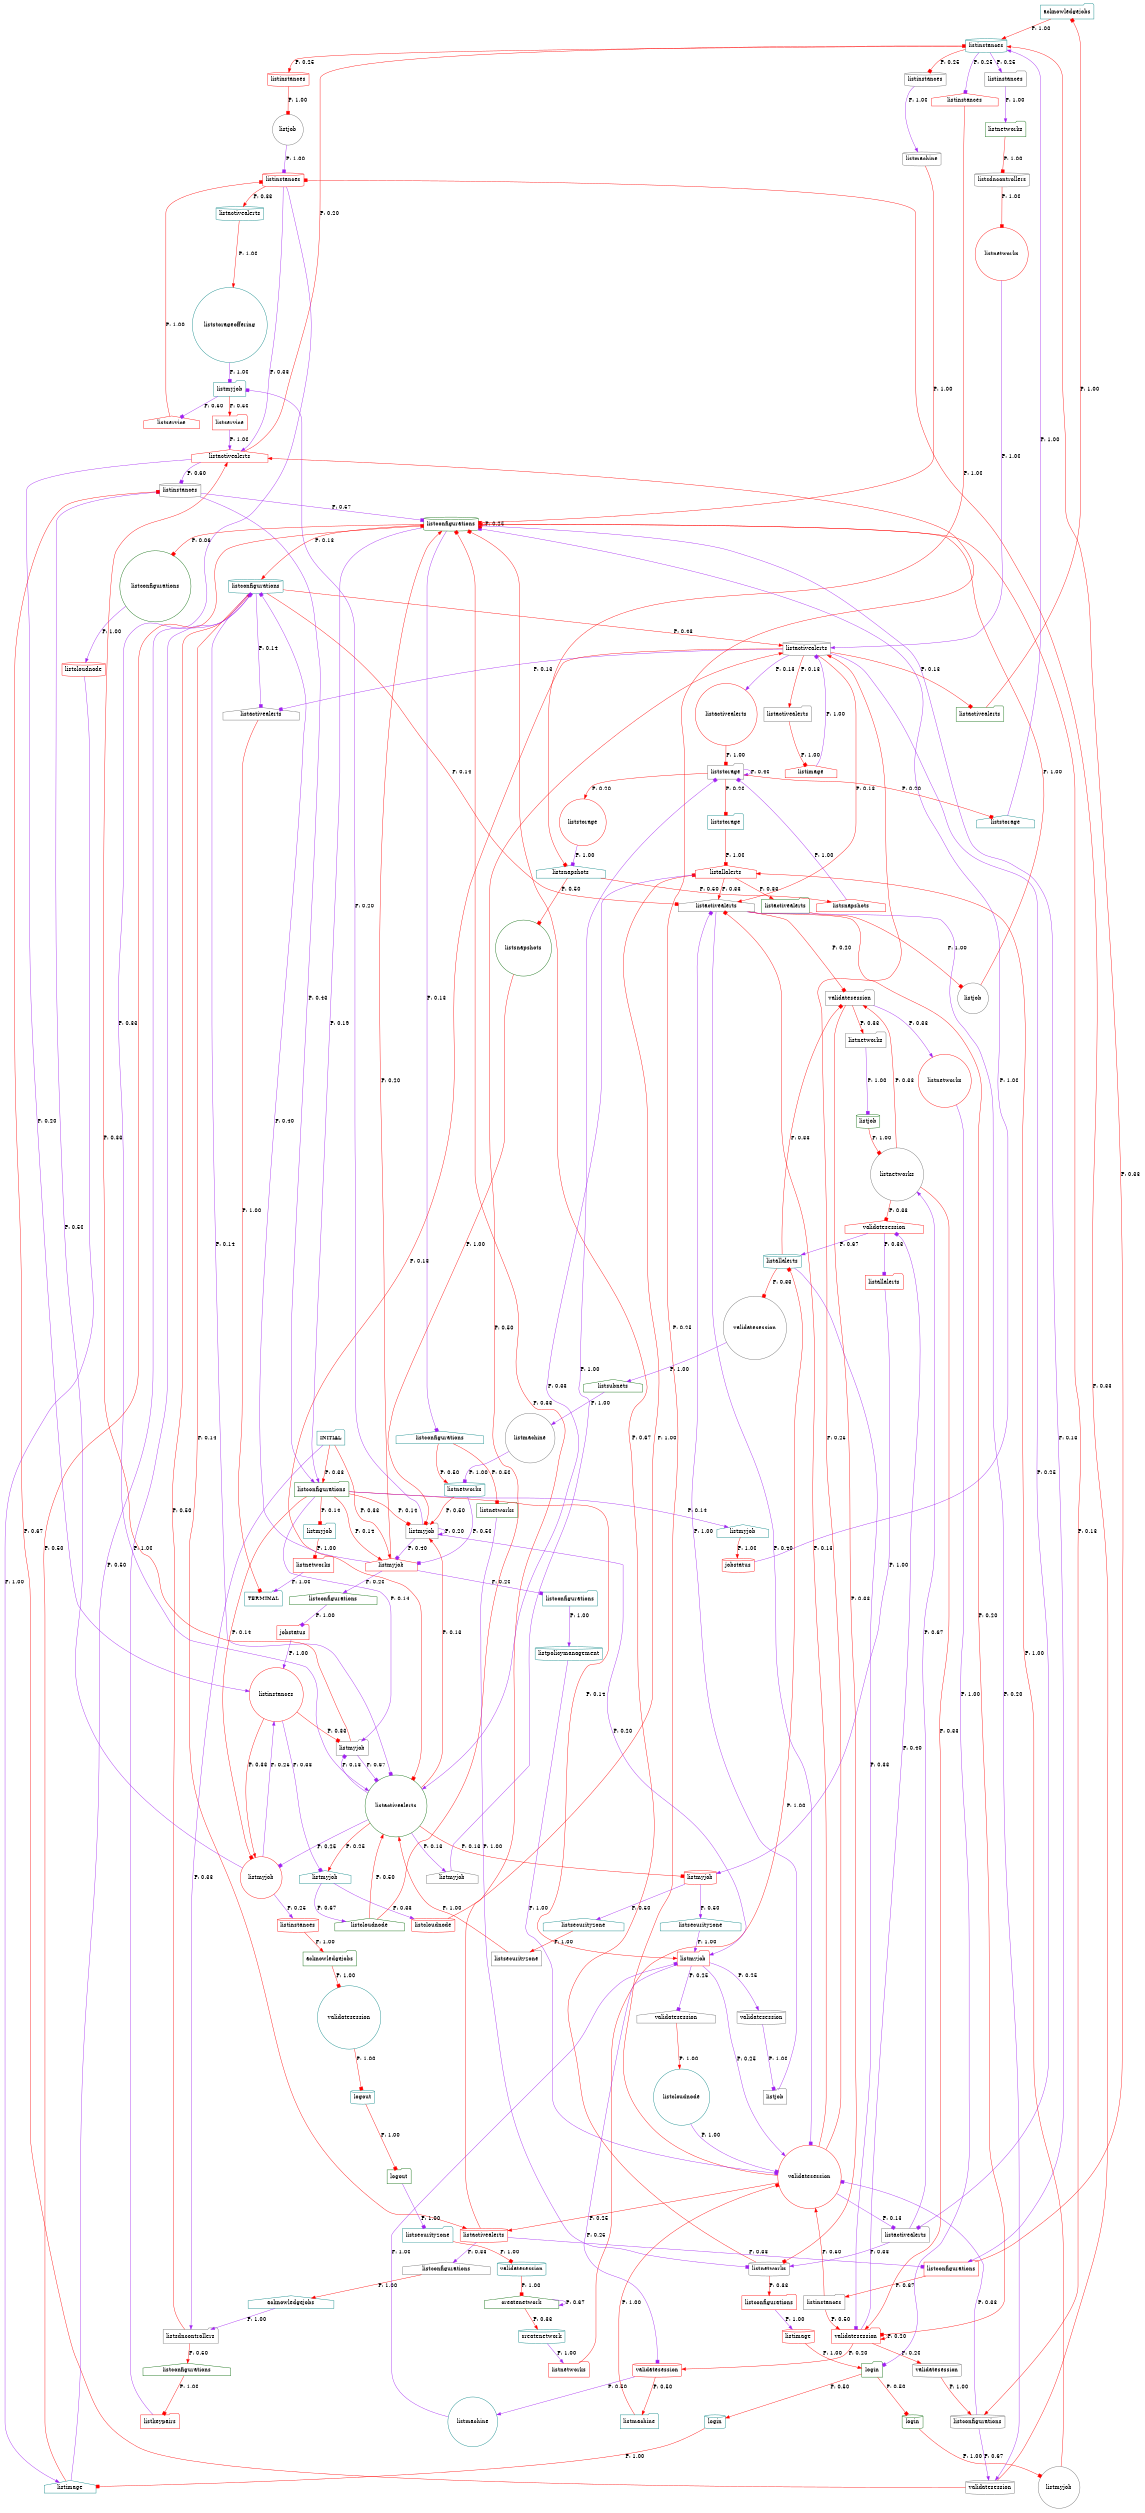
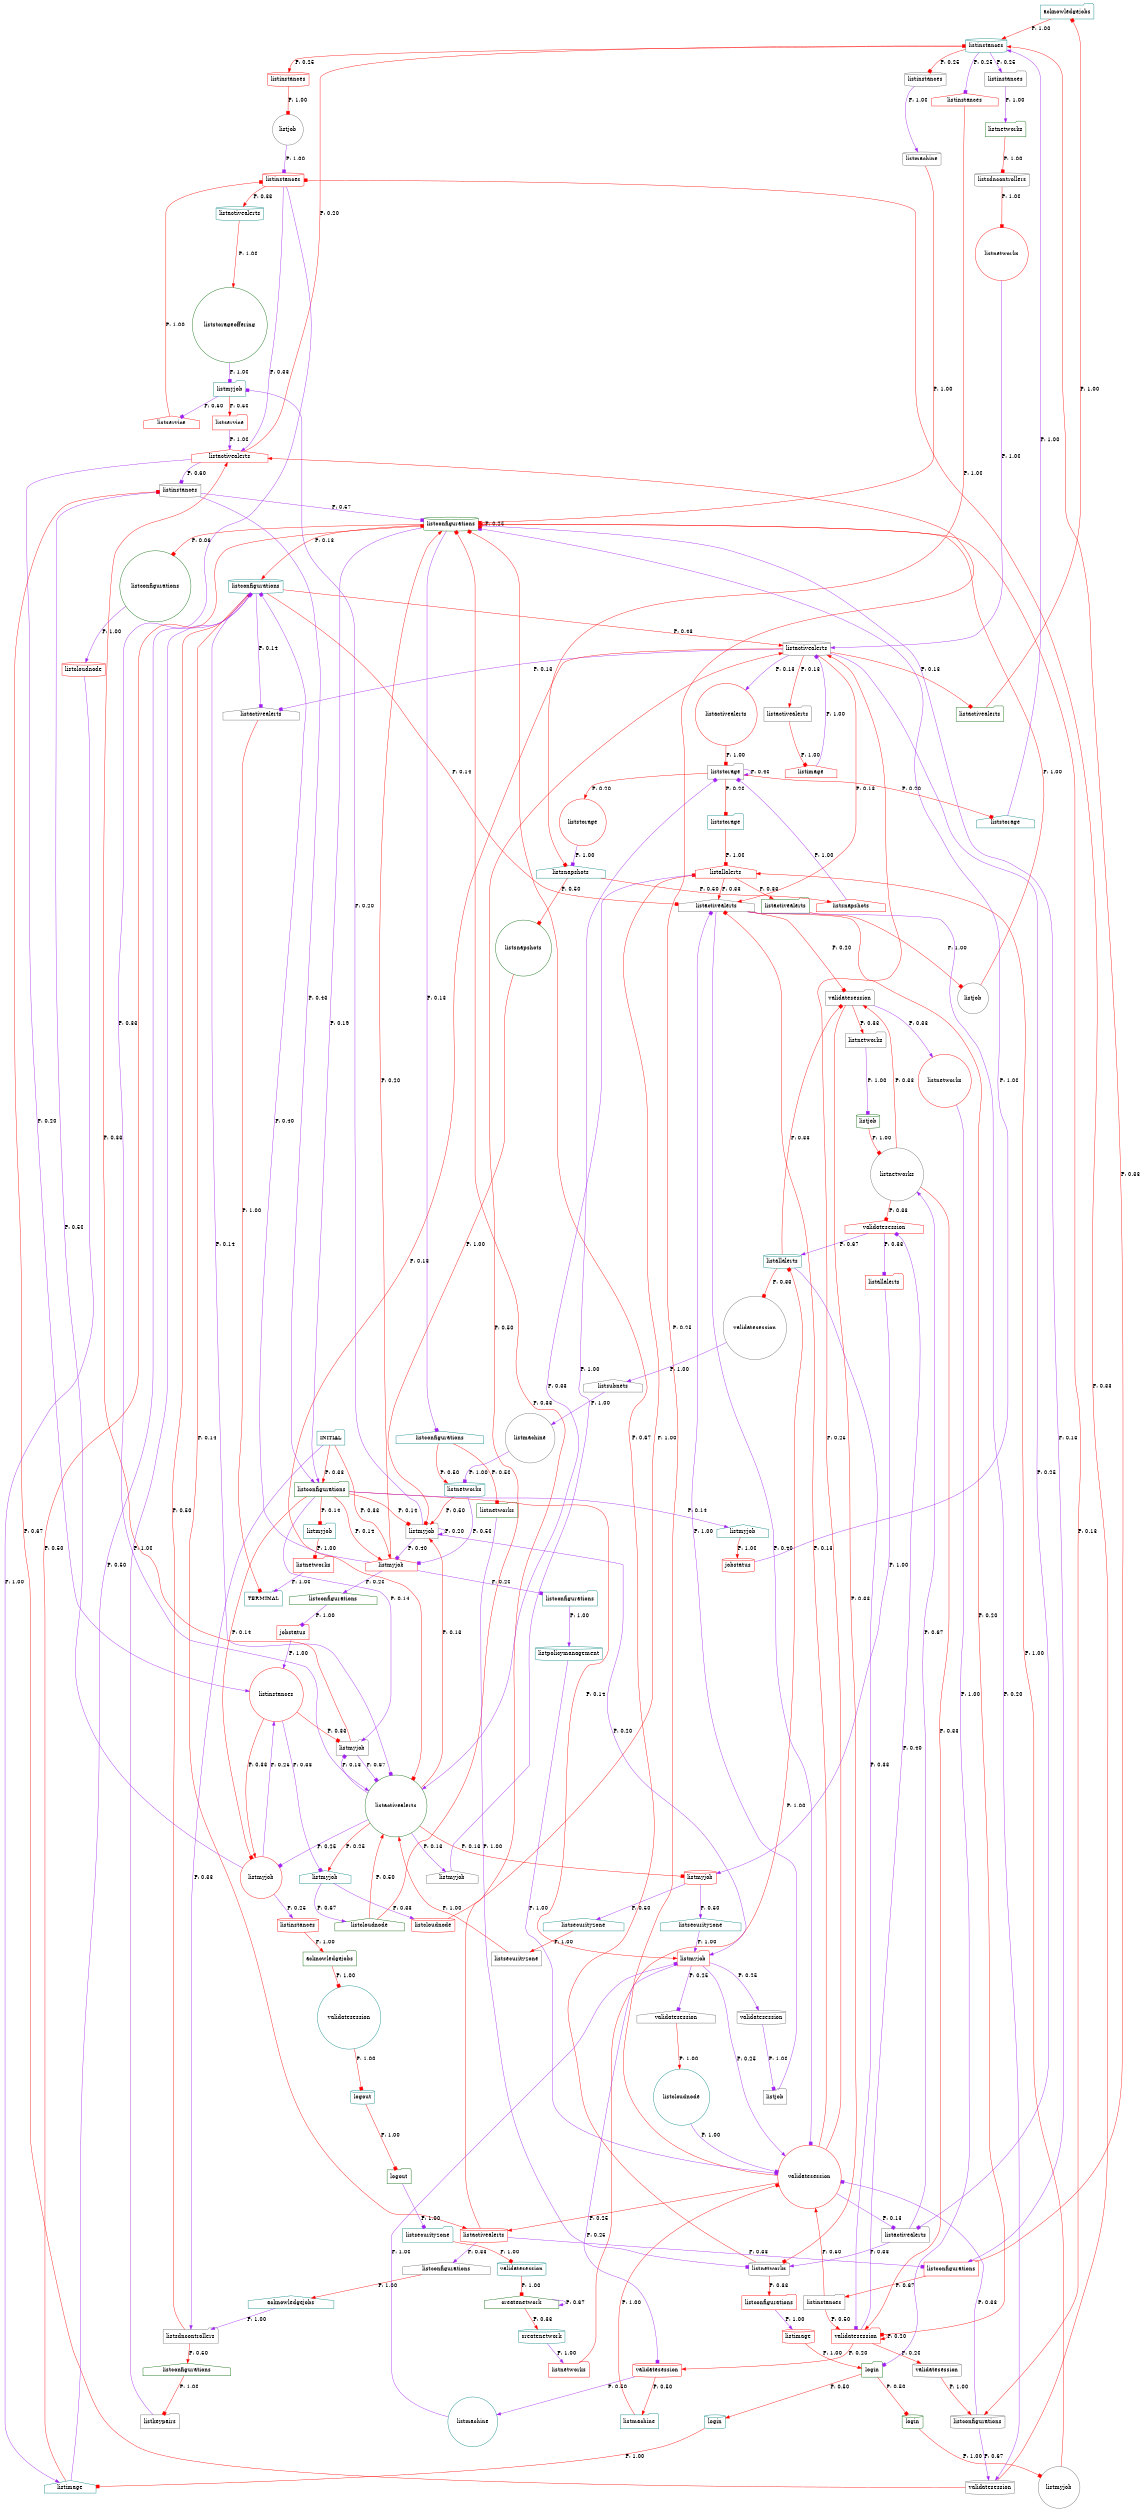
node "liststorageoffering": color teal -> darkgreen
node "listsubnets": color darkgreen -> gray40
node "listkeypairs": color red -> gray40
